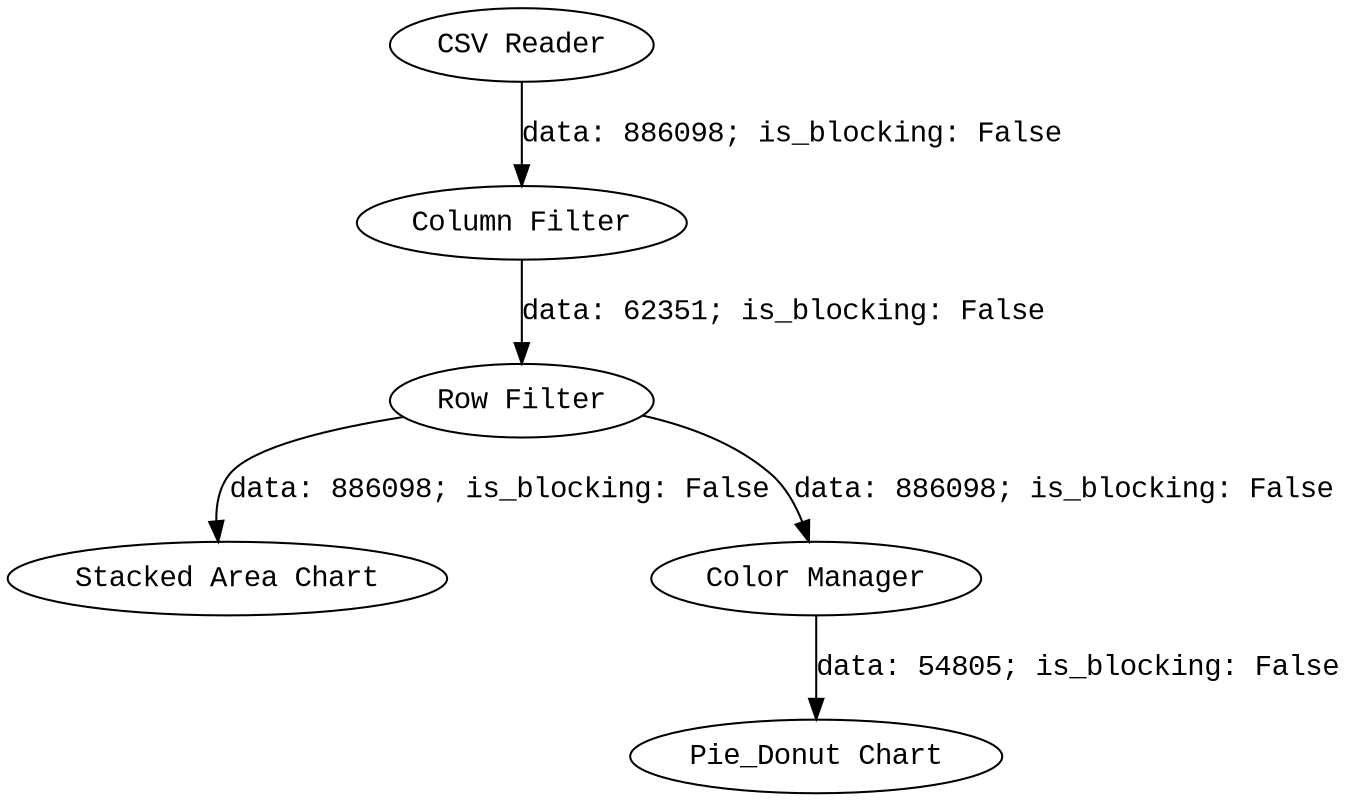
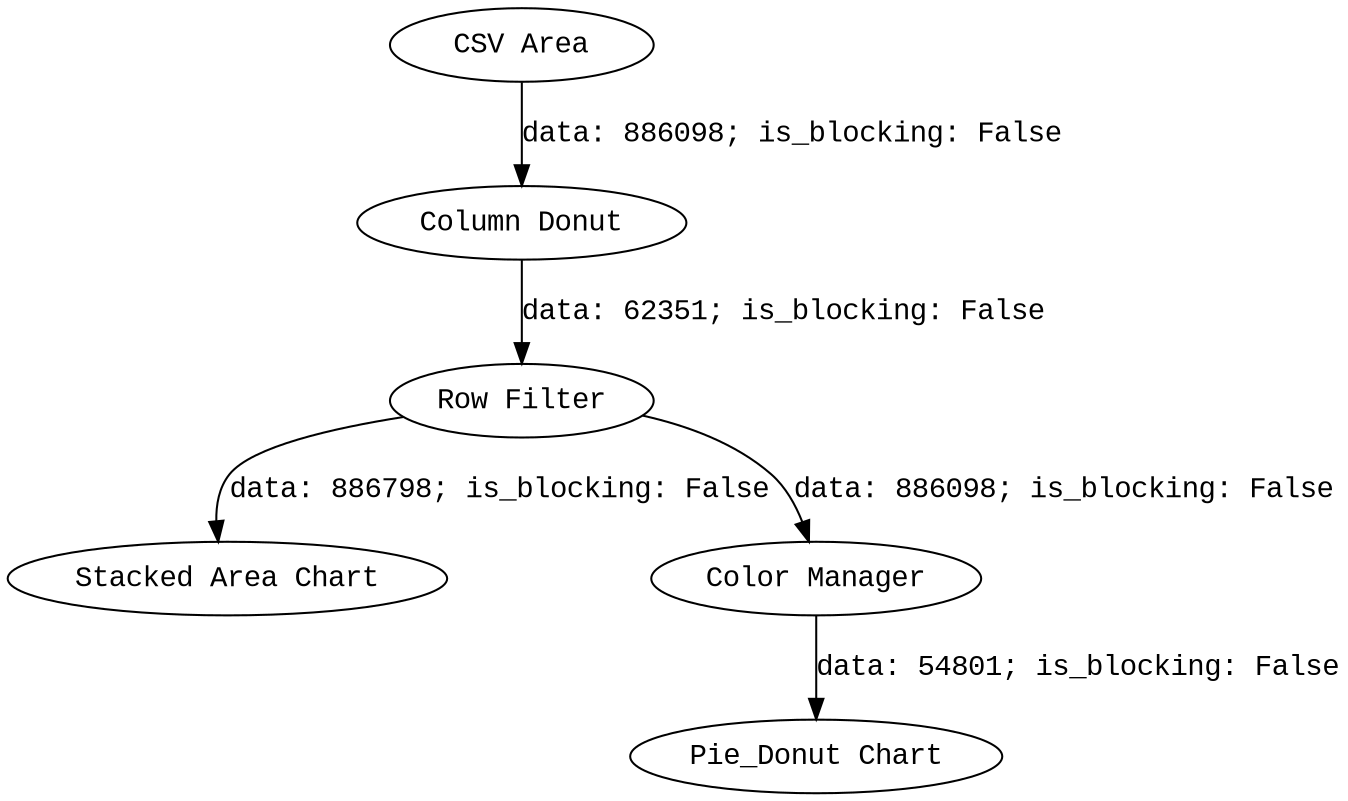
node "CSV Reader": label "CSV Reader" -> "CSV Area"
node "Column Filter": label "Column Filter" -> "Column Donut"
edge "Row Filter" -> "Stacked Area Chart": label "data: 886098; is_blocking: False" -> "data: 886798; is_blocking: False"
edge "Color Manager" -> "Pie_Donut Chart": label "data: 54805; is_blocking: False" -> "data: 54801; is_blocking: False"
